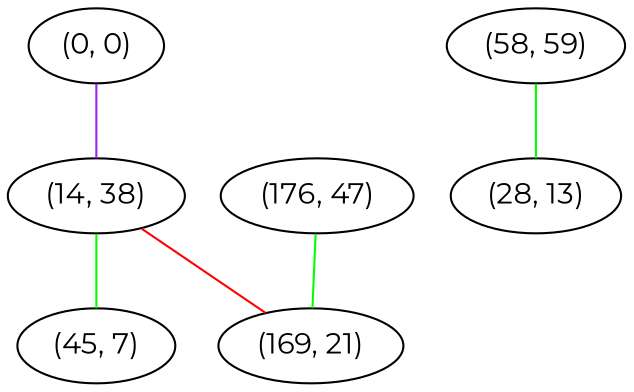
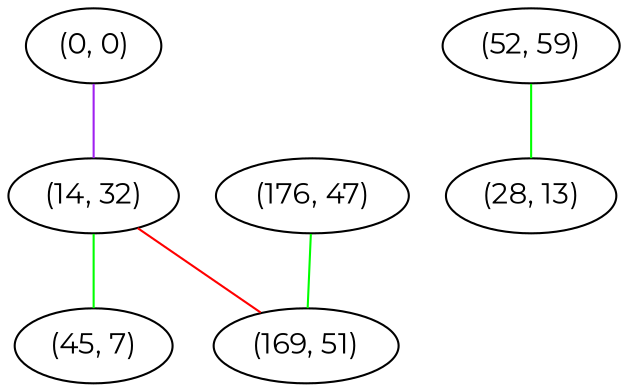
node "(58, 59)": label "(58, 59)" -> "(52, 59)"
node "(14, 38)": label "(14, 38)" -> "(14, 32)"
node "(169, 21)": label "(169, 21)" -> "(169, 51)"
